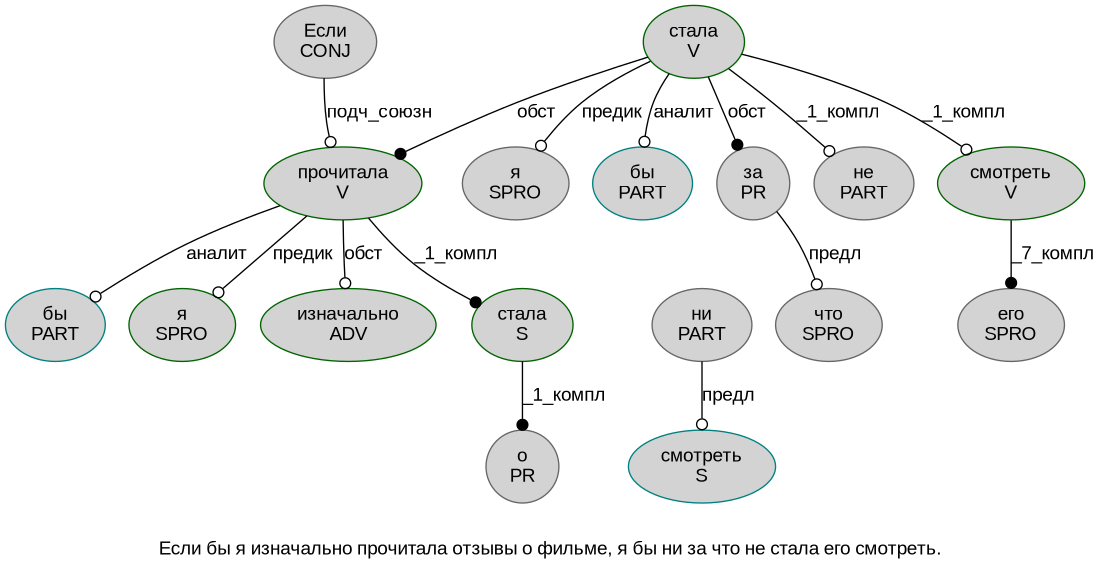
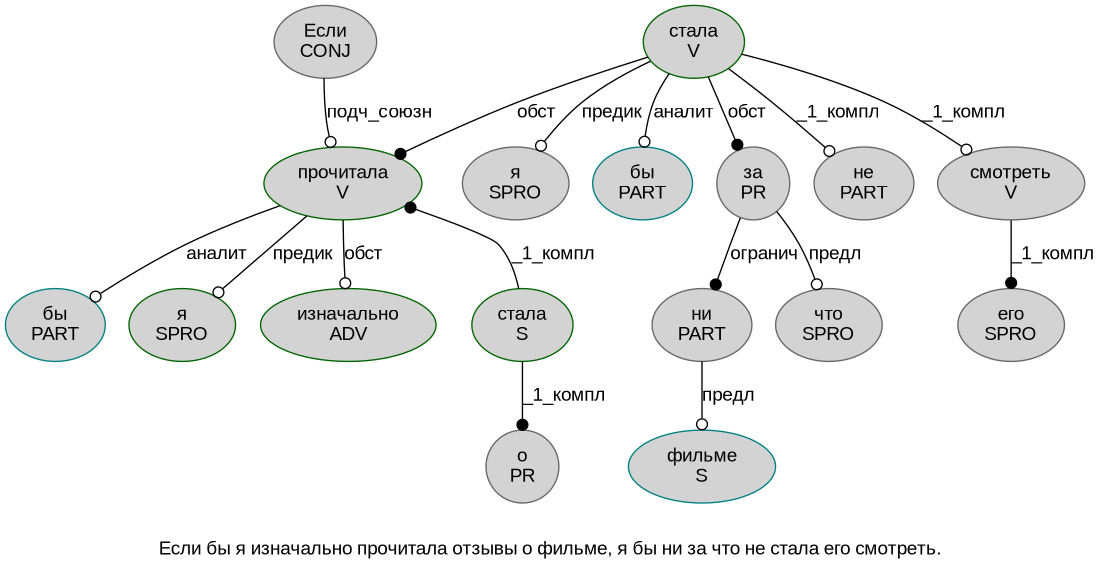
node "смотреть V": color darkgreen -> gray40
edge "за PR" -> "ни PART": added, label "огранич"
edge "смотреть V" -> "его SPRO": label "_7_компл" -> "_1_компл"
edge "прочитала V" -> "стала S": reversed
node "смотреть S": label "смотреть S" -> "фильме S"
